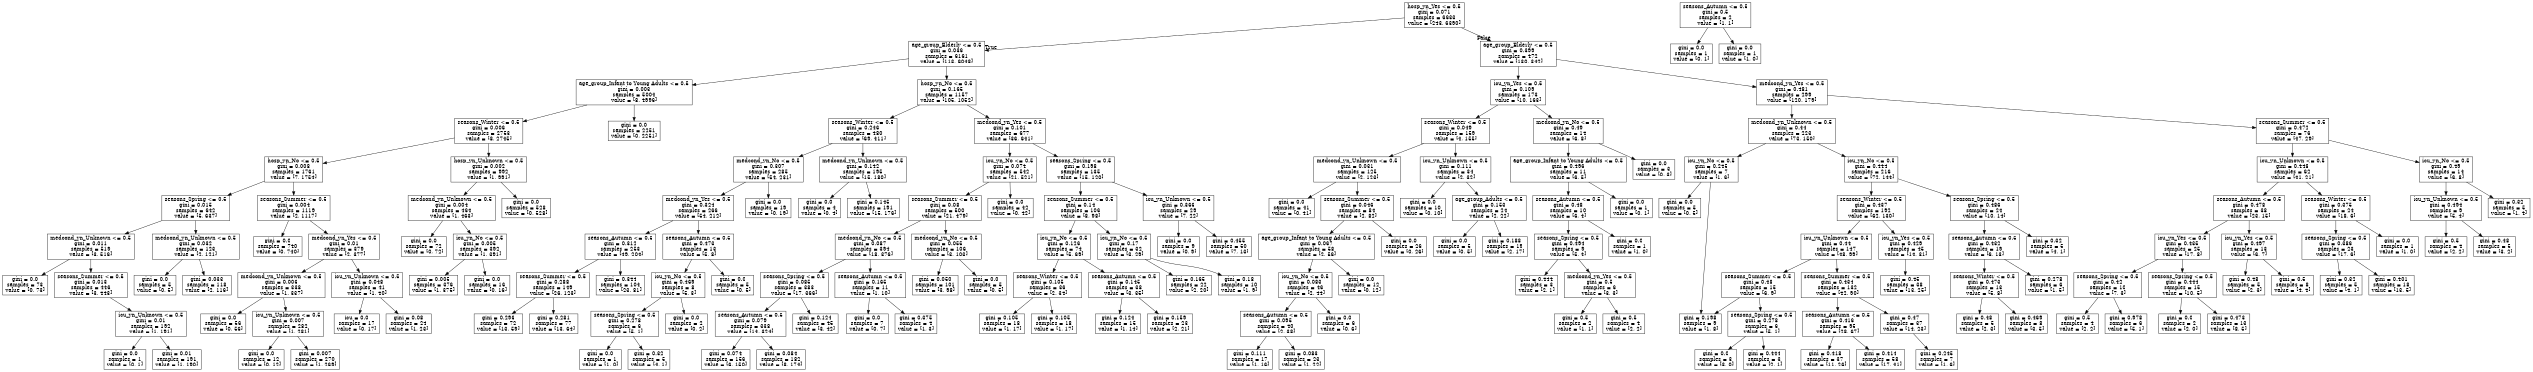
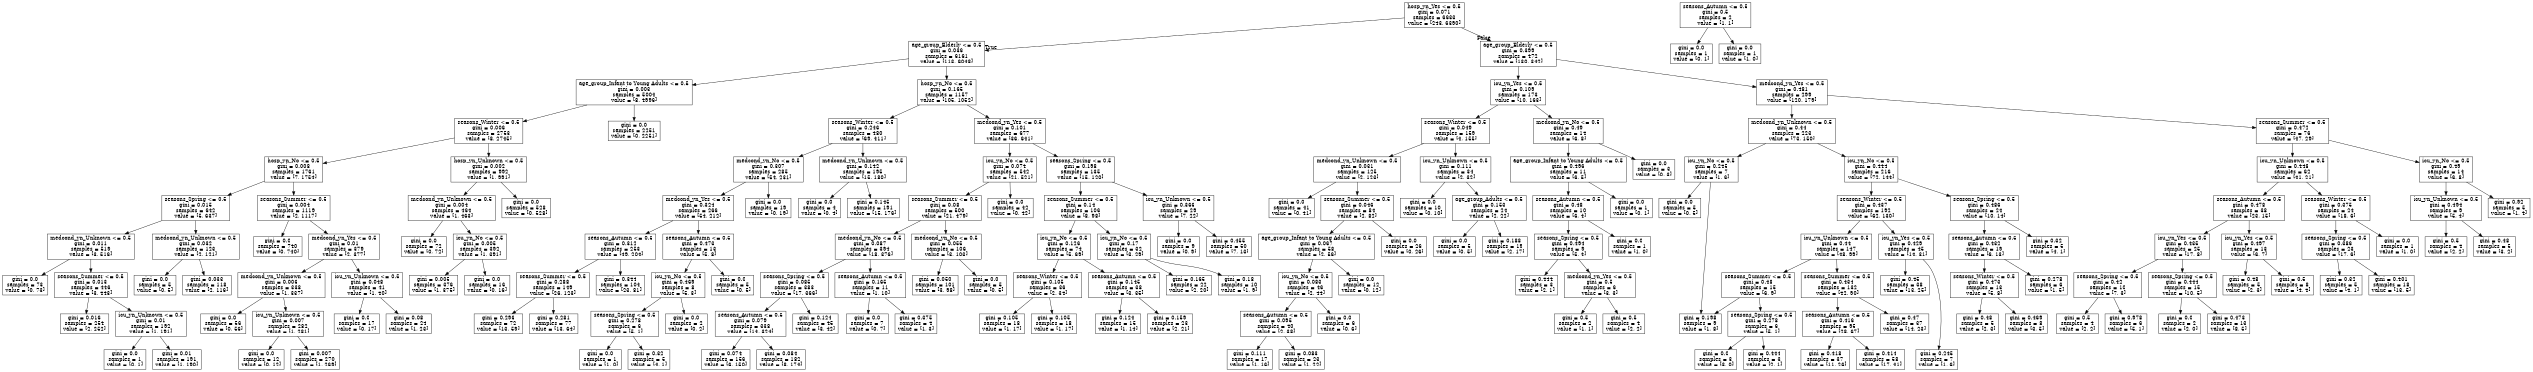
node "gini = 0.32 samples = 5 value = [1, 4]": label "gini = 0.32 samples = 5 value = [1, 4]" -> "gini = 0.92 samples = 5 value = [1, 4]"
node "gini = 0.016 samples = 254 value = [2, 252]": added
node "icu = 0.0 samples = 17 value = [0, 17]": label "icu = 0.0 samples = 17 value = [0, 17]" -> "gini = 0.0 samples = 17 value = [0, 17]"
edge "gini = 0.47 samples = 37 value = [14, 23]" -> "gini = 0.245 samples = 7 value = [1, 6]": now "icu_yn_Yes <= 0.5 gini = 0.429 samples = 45 value = [14, 31]" -> "gini = 0.245 samples = 7 value = [1, 6]"
